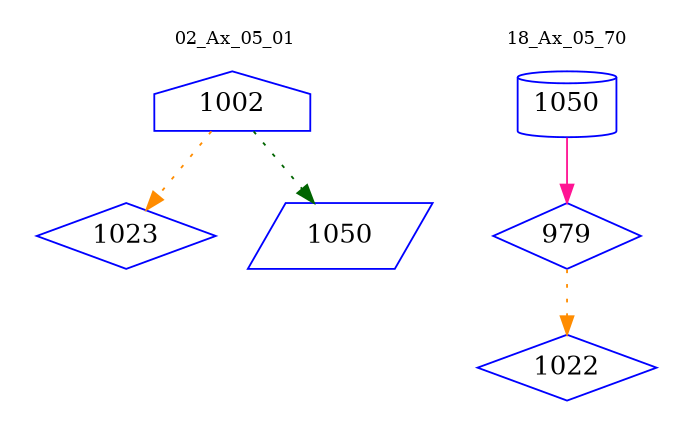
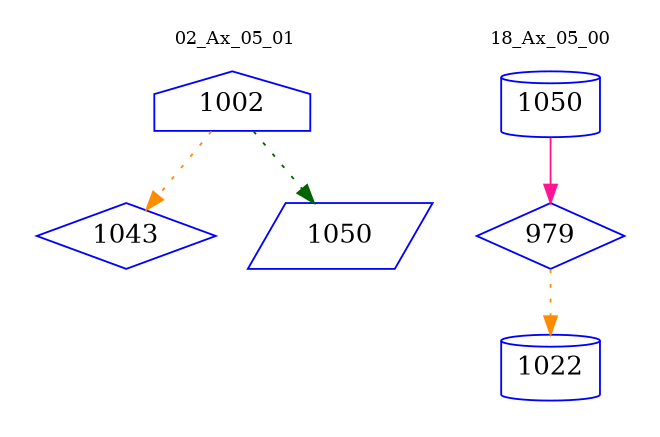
cluster "18_Ax_05_70": label "18_Ax_05_70" -> "18_Ax_05_00"
node "1023": label "1023" -> "1043"
node "1022": shape diamond -> cylinder
